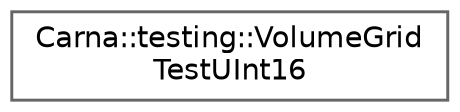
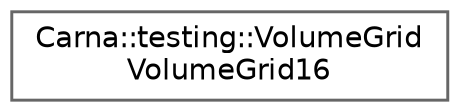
node "Carna::testing::VolumeGrid TestUInt16": label "Carna::testing::VolumeGrid TestUInt16" -> "Carna::testing::VolumeGrid VolumeGrid16"
